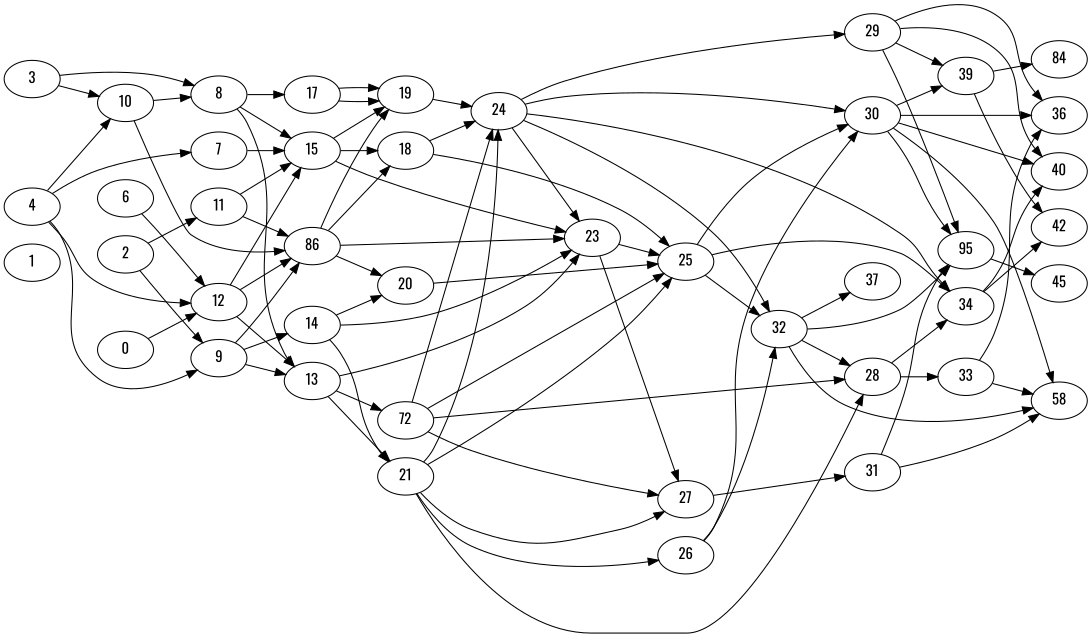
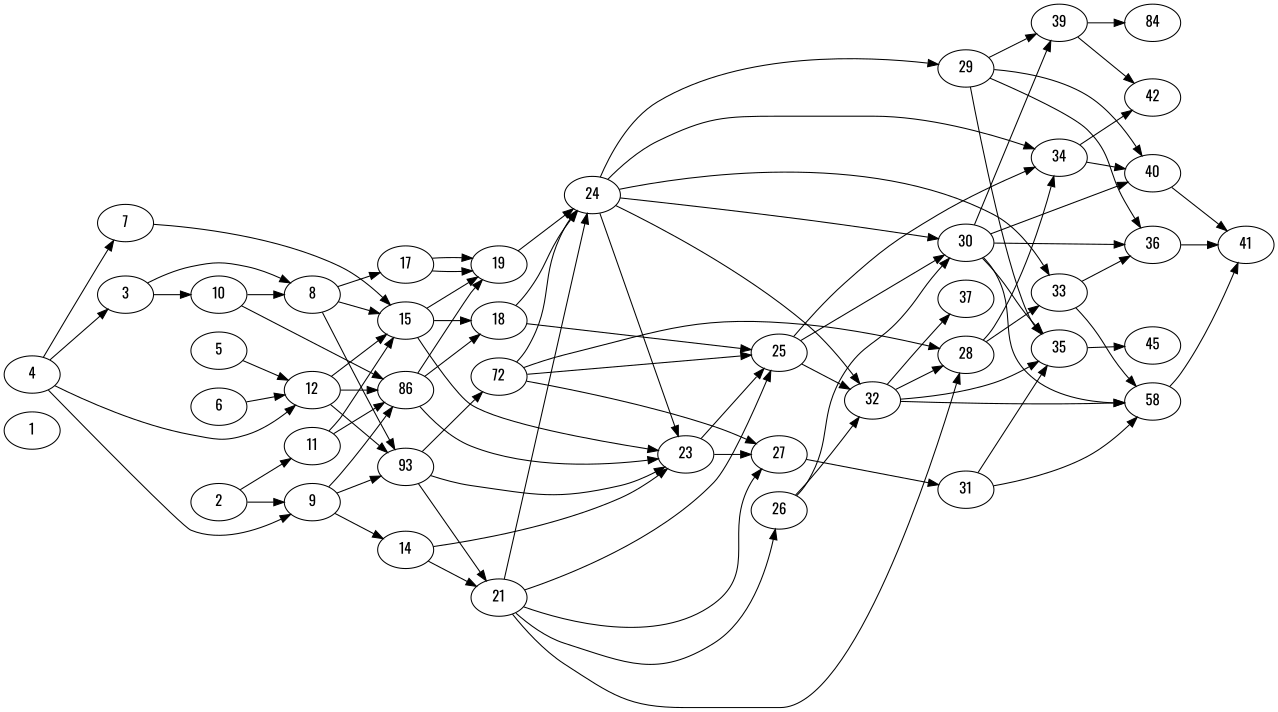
edge "4" -> "10": now "4" -> "3"
edge "24" -> "33": added
node "41": added
node "95": label "95" -> "35"
node "20": removed
node "0": label "0" -> "5"
node "13": label "13" -> "93"
